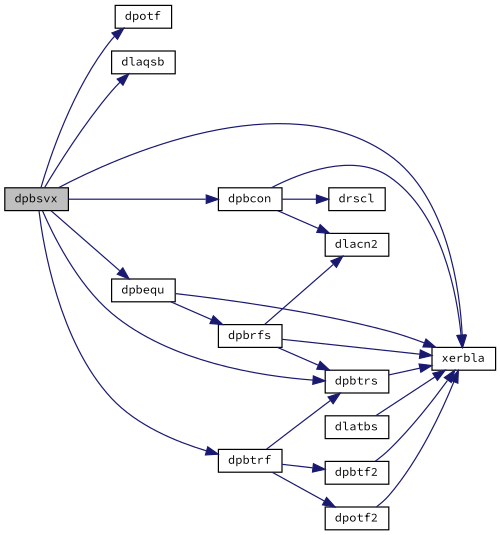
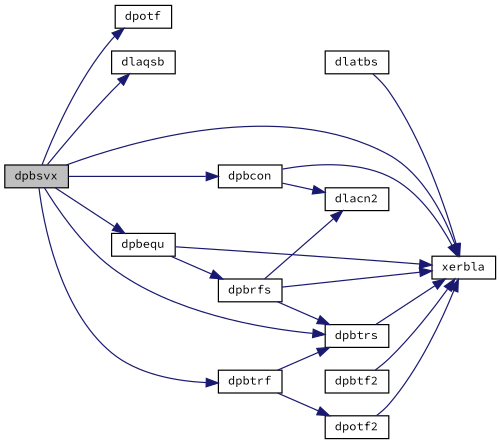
node "drscl": removed
edge "dpbtrf" -> "dpbtf2": removed
